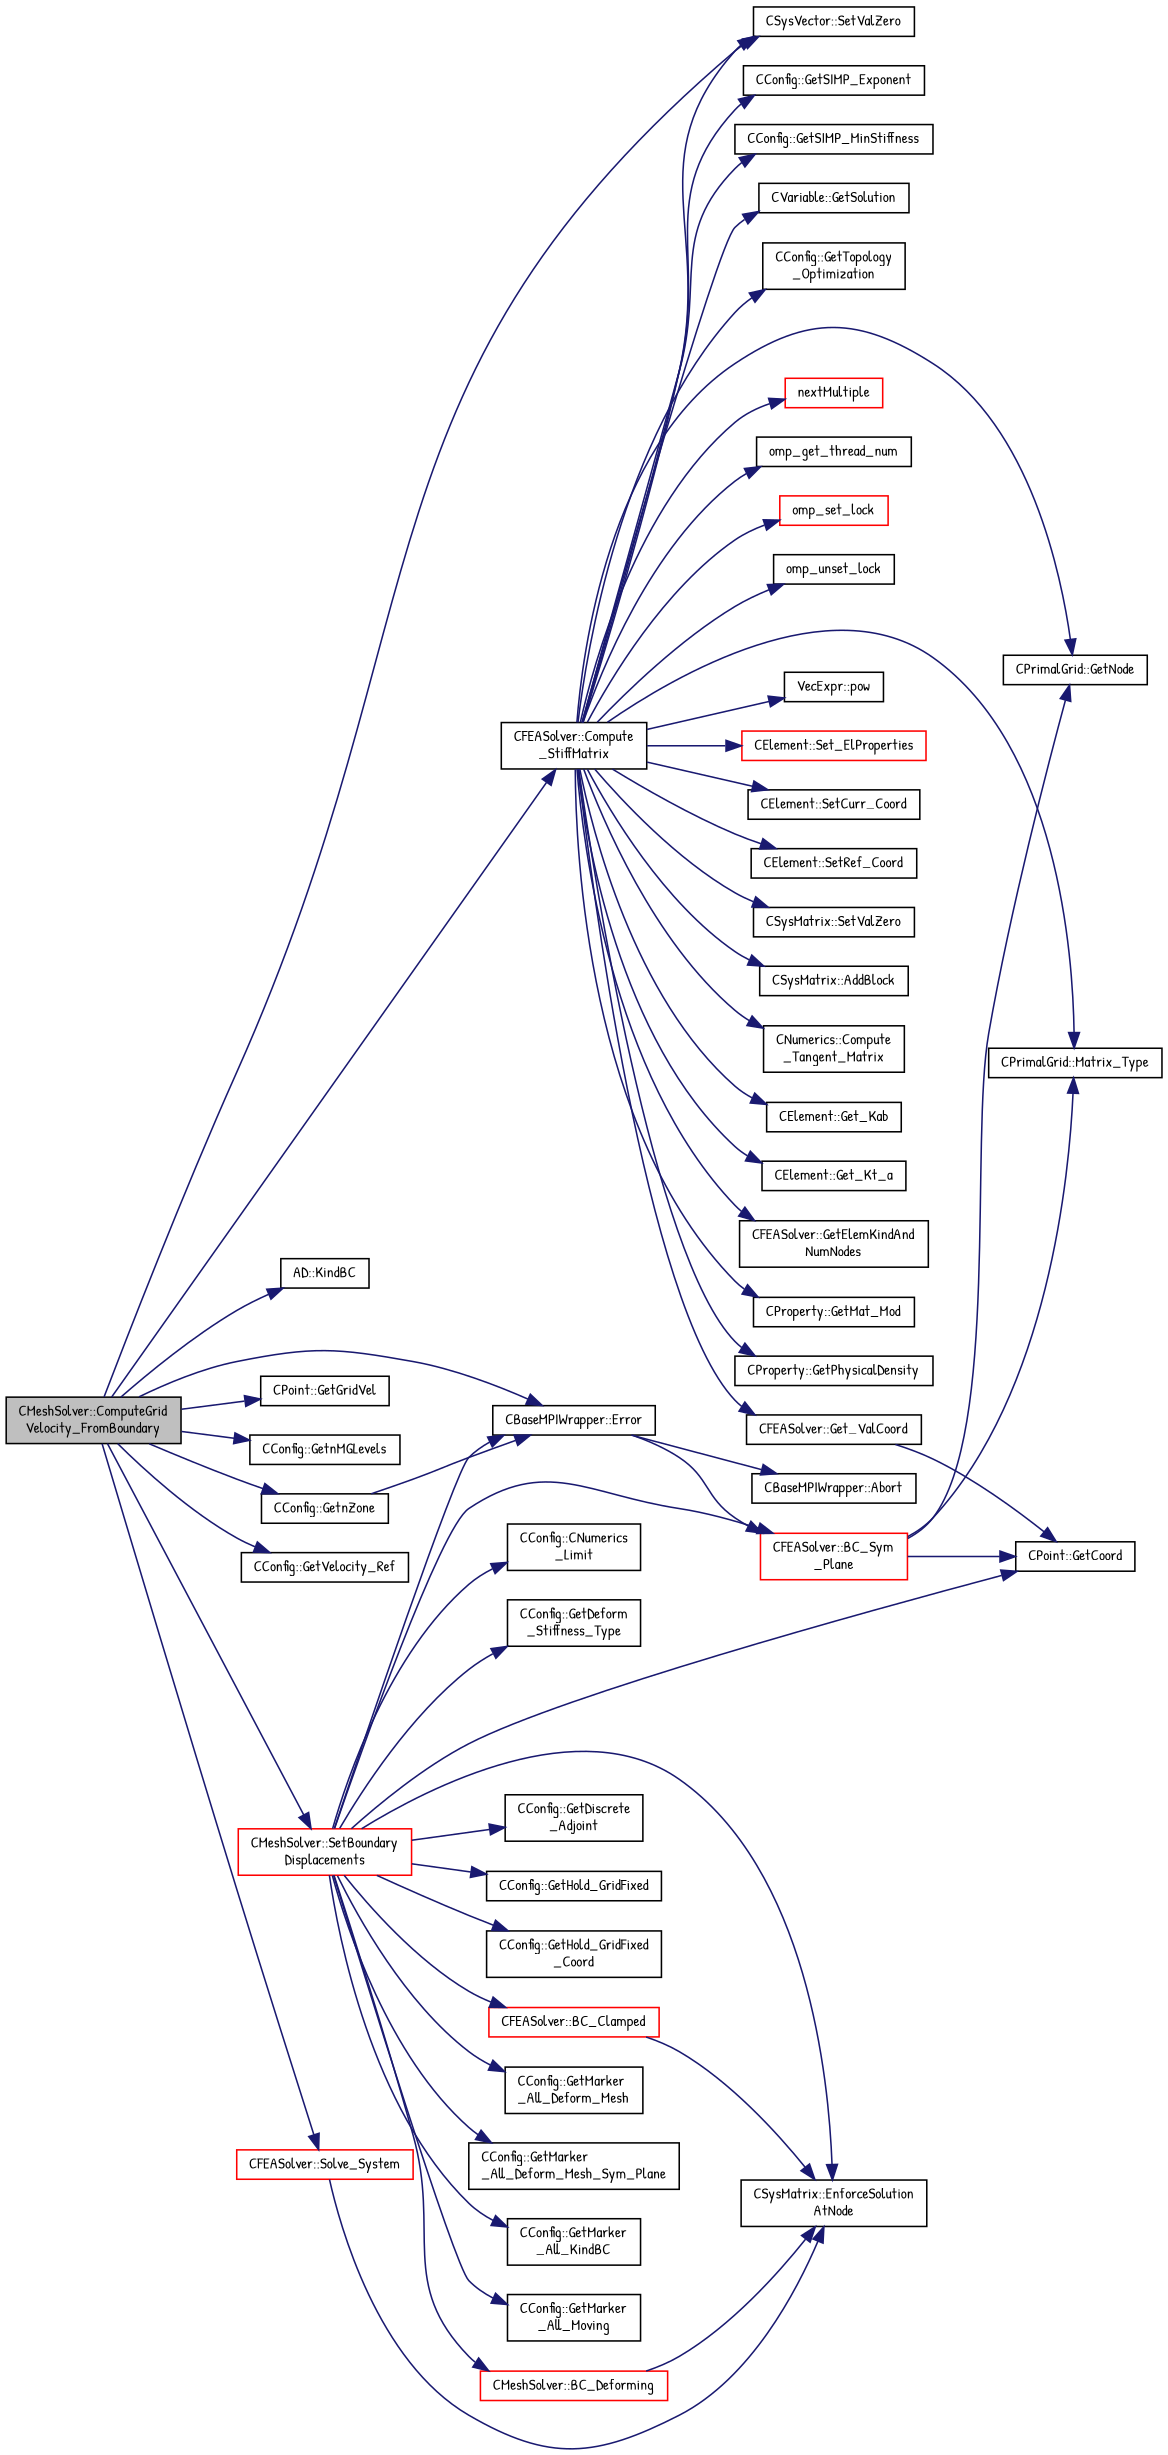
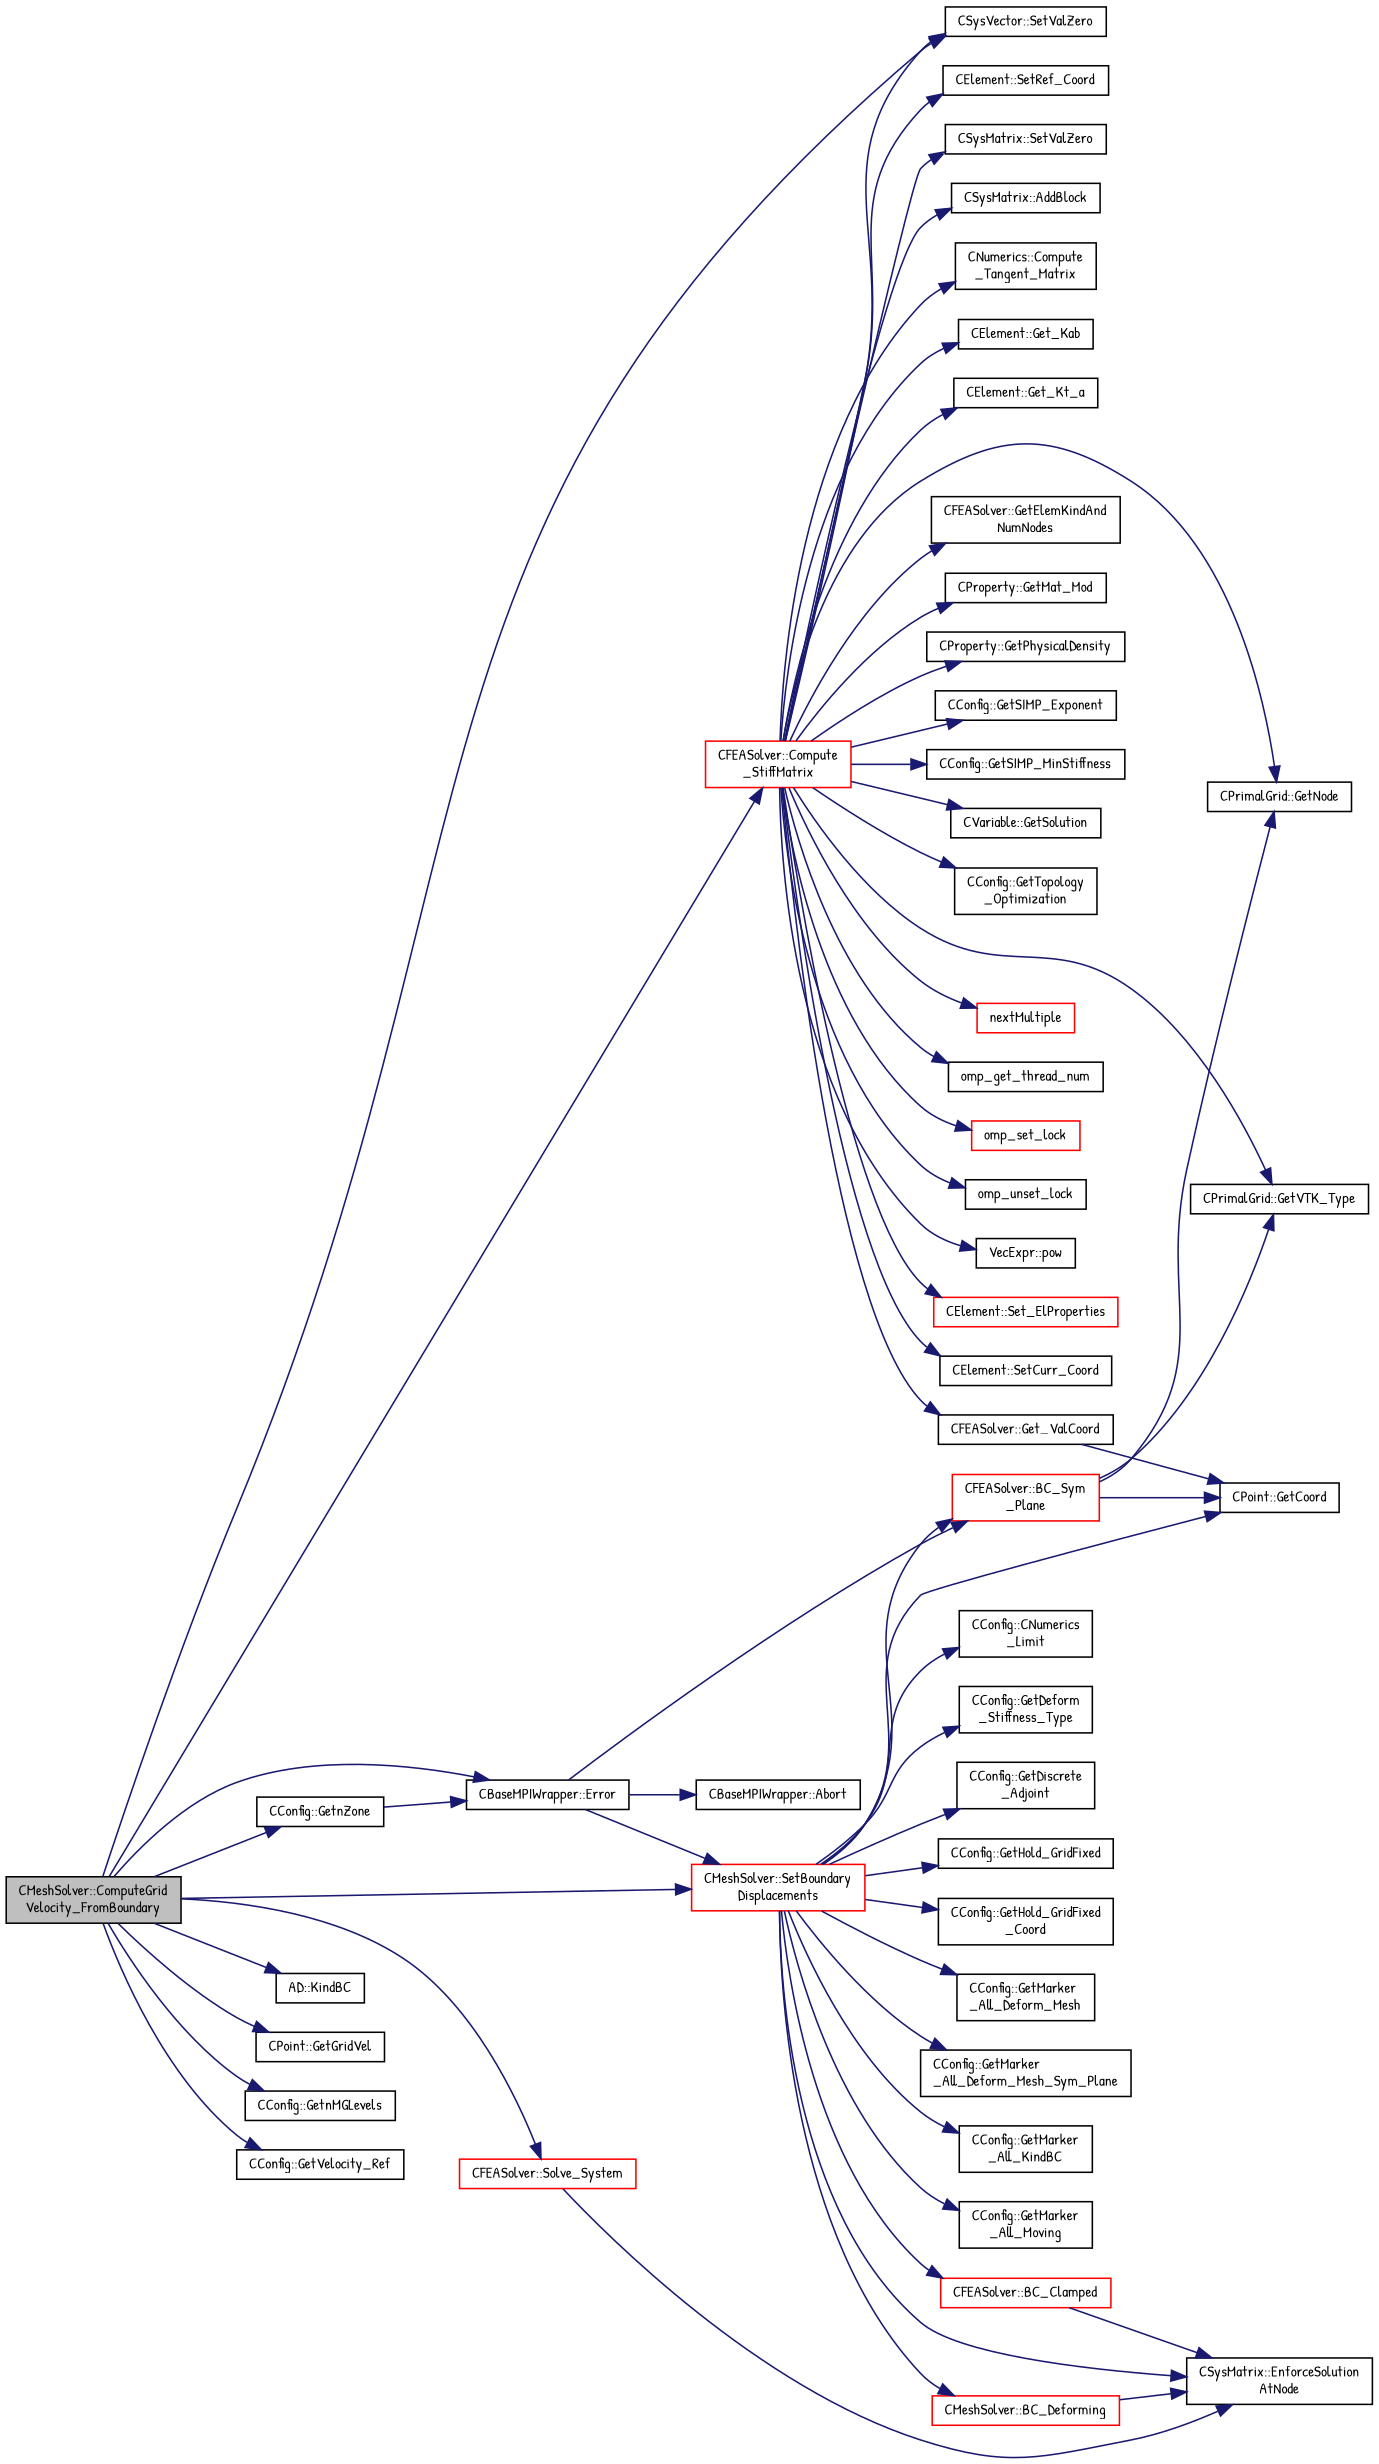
node "CFEASolver::Compute _StiffMatrix": color black -> red
node "CPrimalGrid::Matrix_Type": label "CPrimalGrid::Matrix_Type" -> "CPrimalGrid::GetVTK_Type"
edge "CMeshSolver::SetBoundary Displacements" -> "CBaseMPIWrapper::Error": reversed
